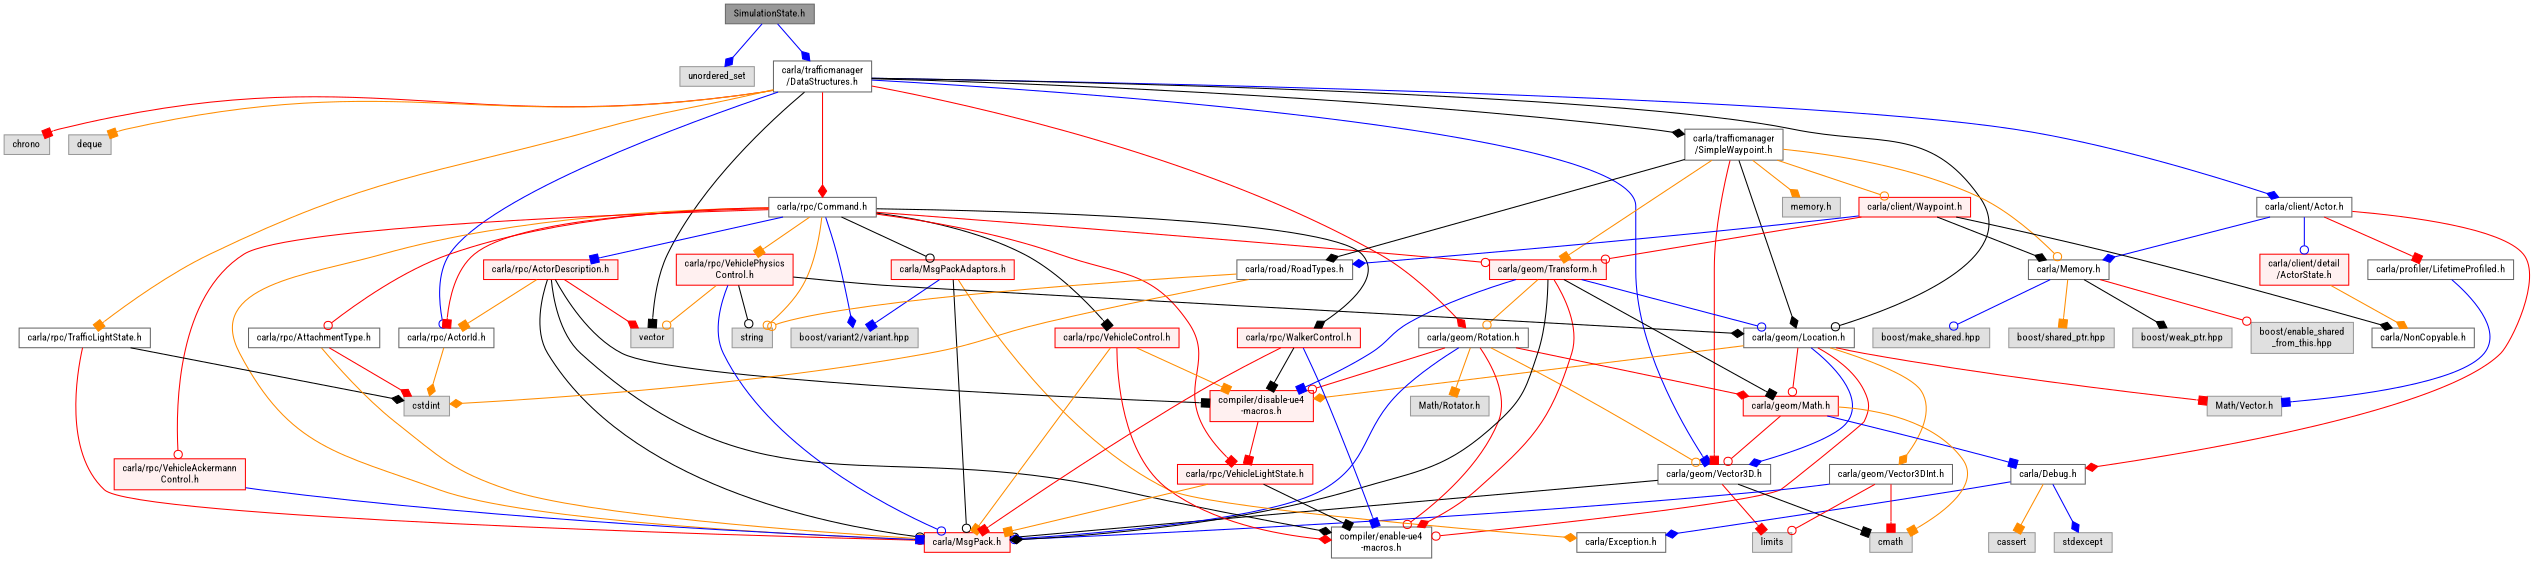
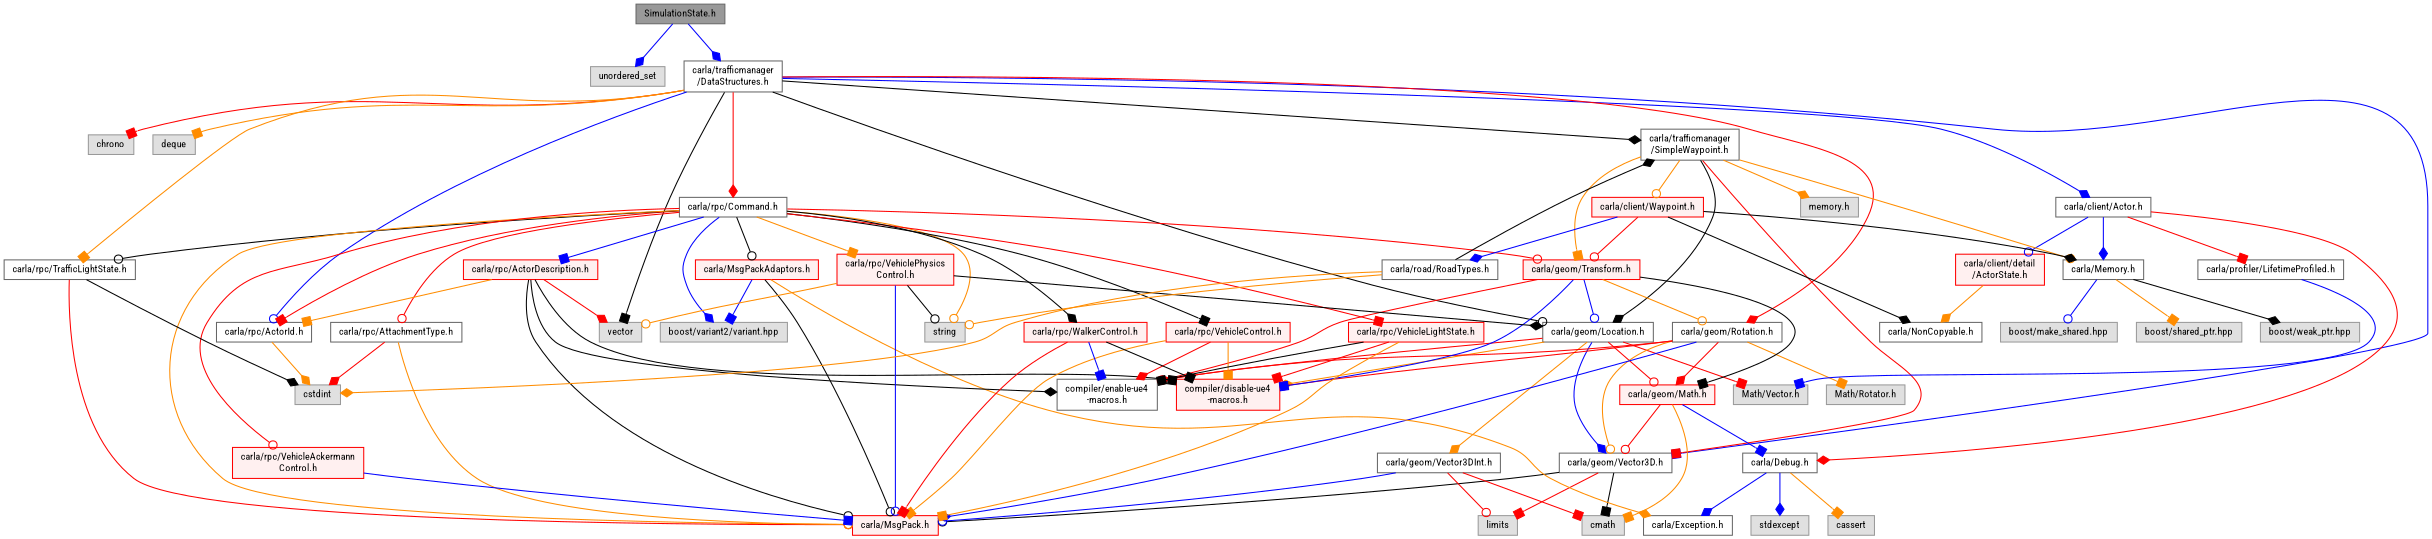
edge "carla/trafficmanager /SimpleWaypoint.h" -> "carla/road/RoadTypes.h": reversed
edge "carla/rpc/Command.h" -> "carla/rpc/TrafficLightState.h": added
node "boost/enable_shared _from_this.hpp": removed
edge "compiler/disable-ue4 -macros.h" -> "carla/rpc/VehicleLightState.h": reversed
edge "carla/geom/Transform.h" -> "carla/MsgPack.h": removed
